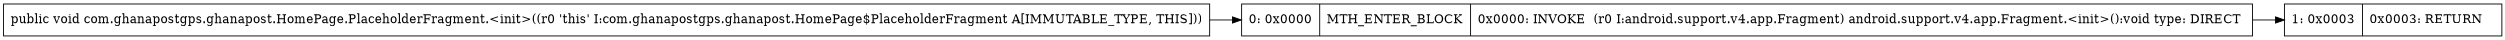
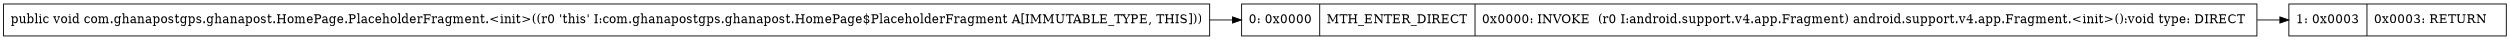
node "0: 0x0000": text "MTH_ENTER_BLOCK" -> "MTH_ENTER_DIRECT"
